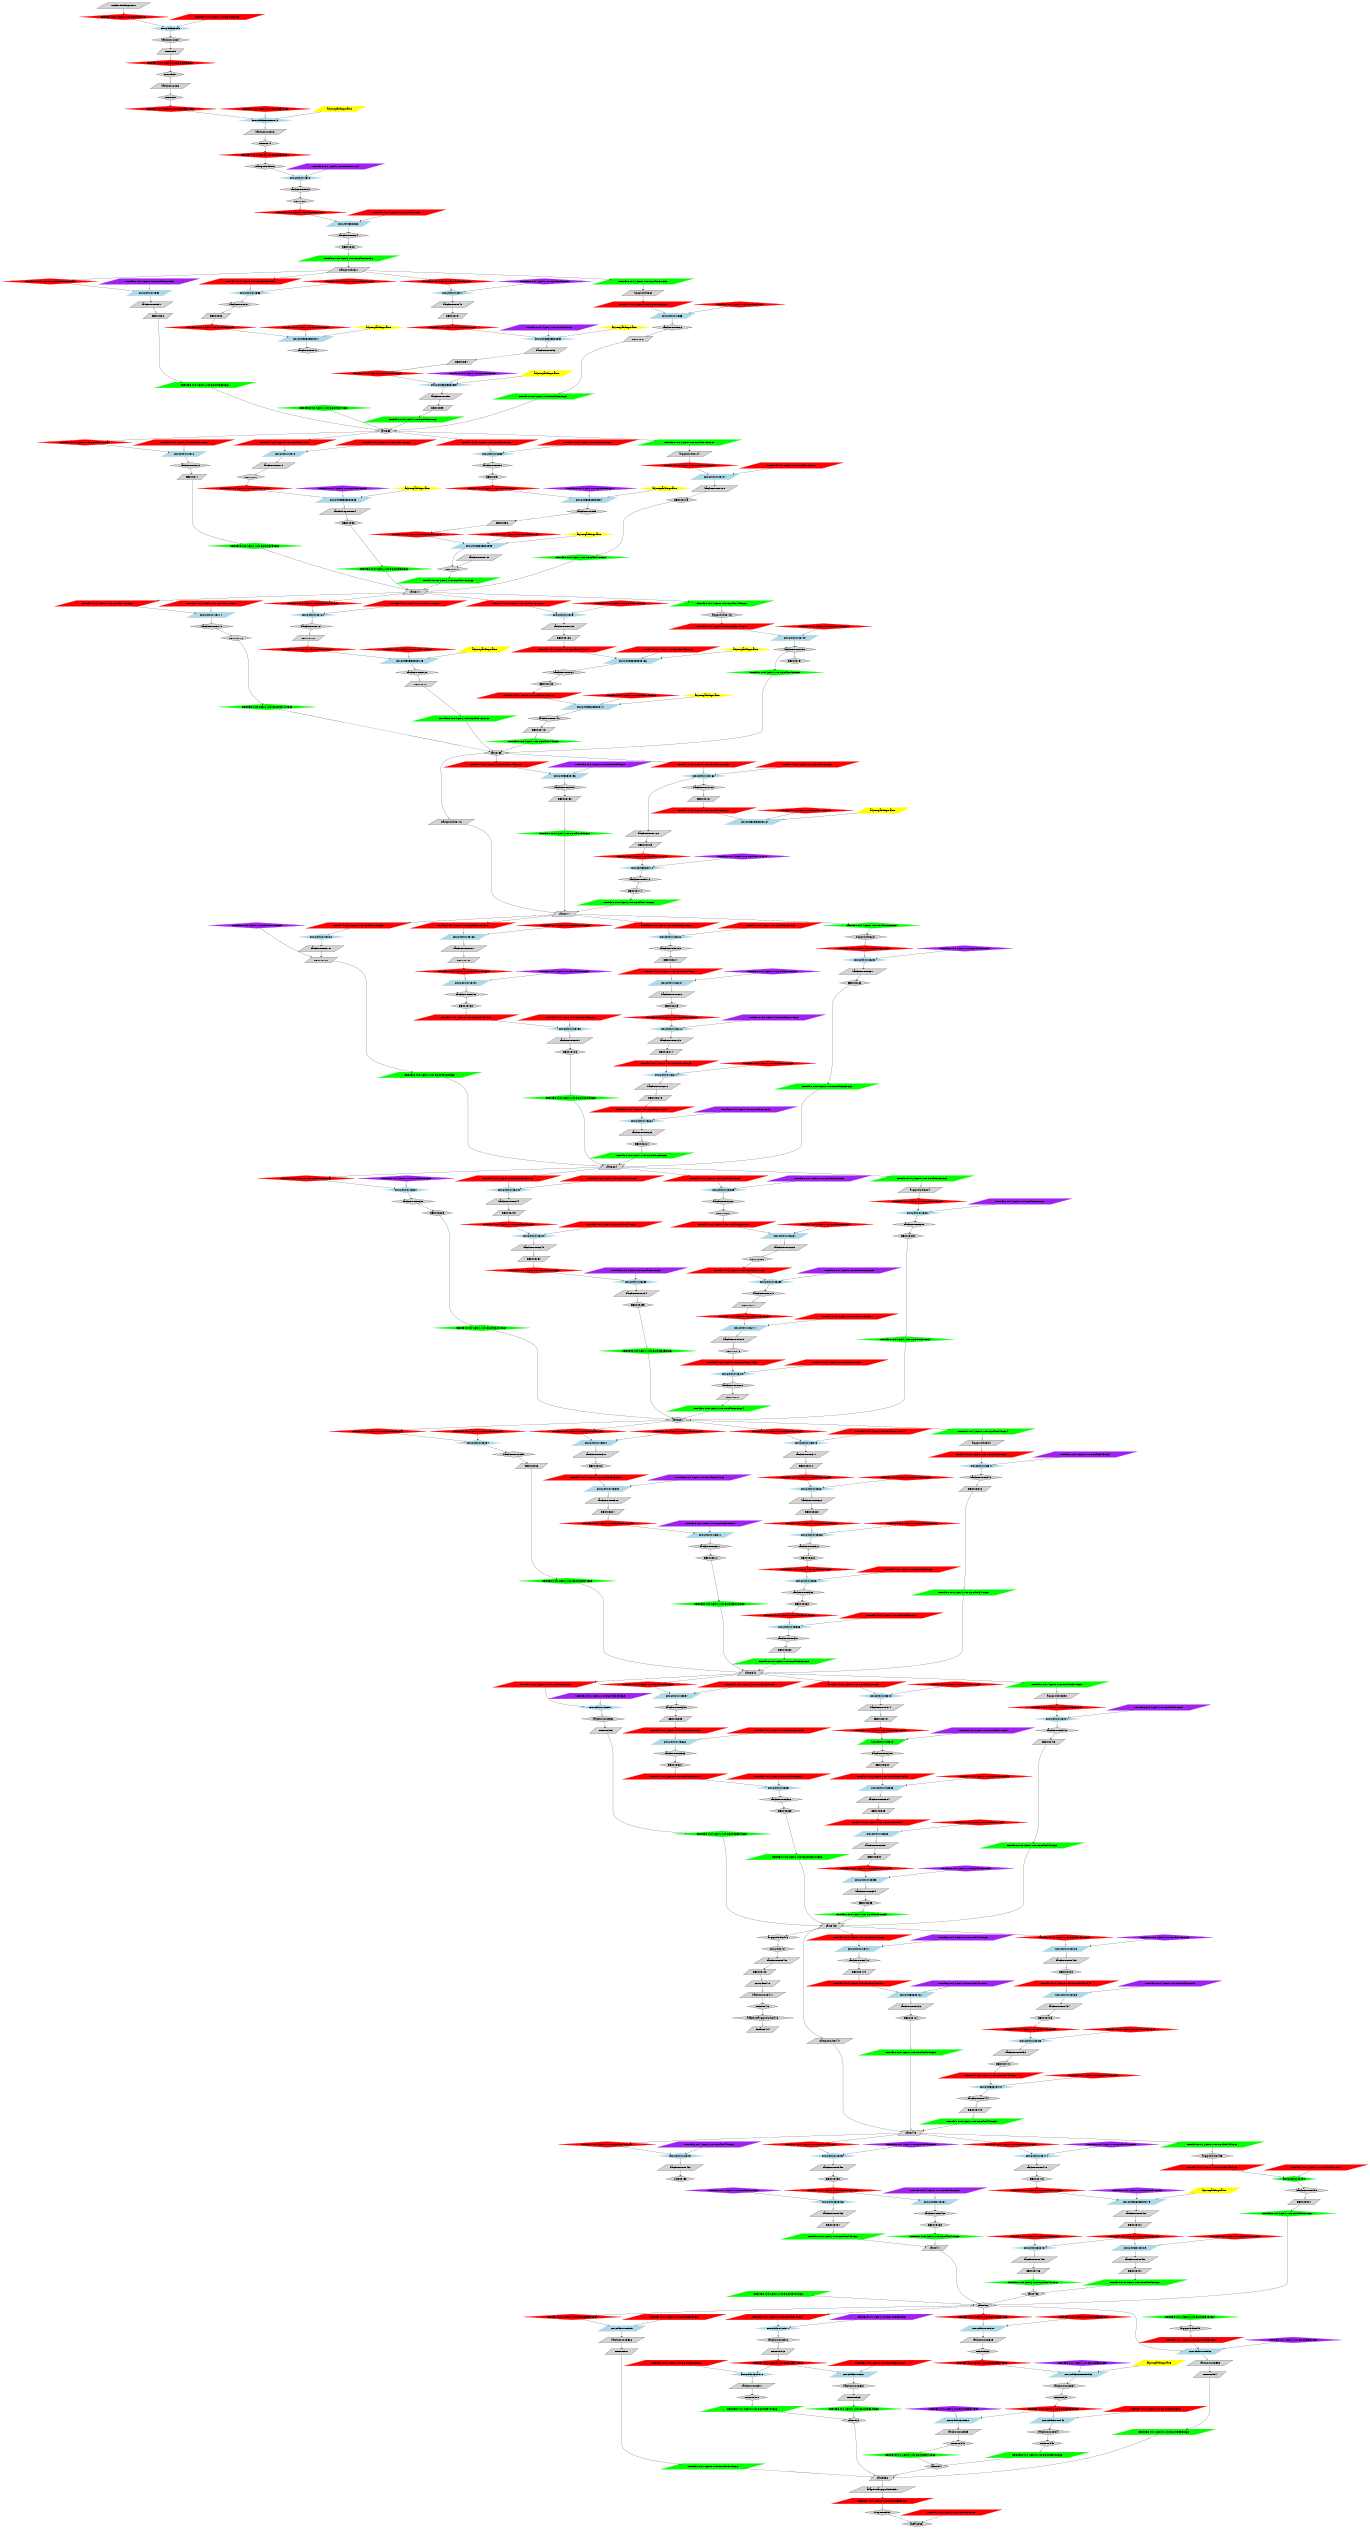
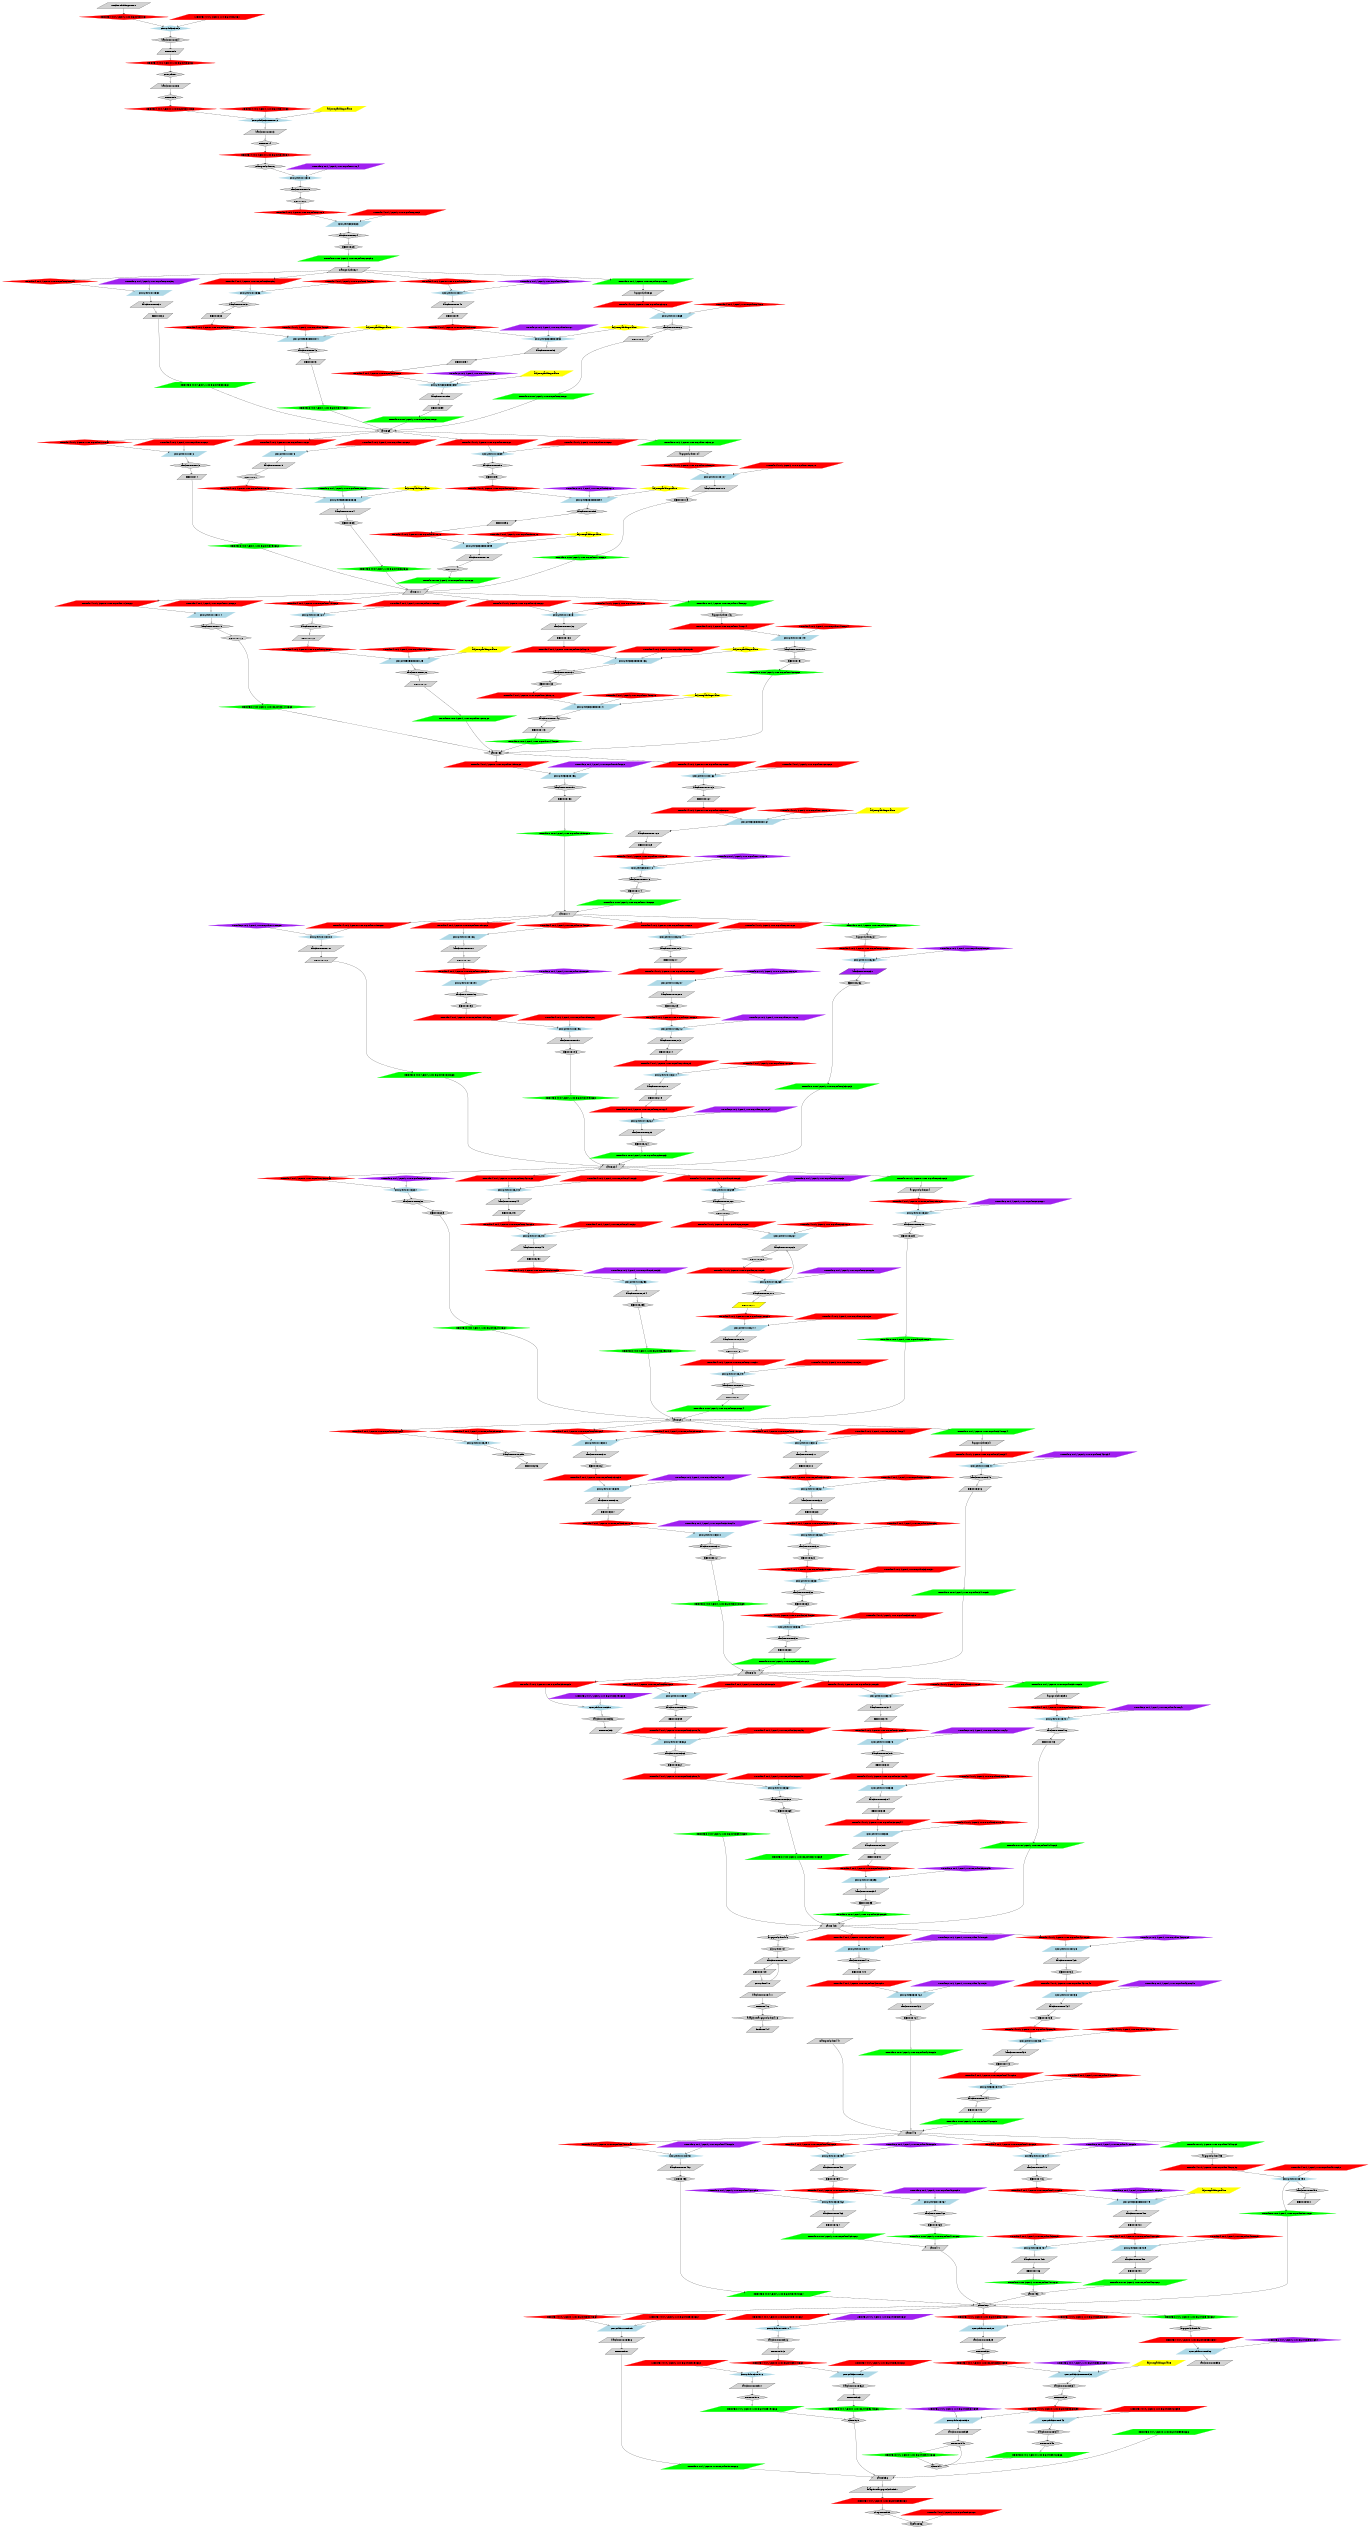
node "RELU_#43": added
edge "AFQ_[B:8 M:S SGN:U W:N PC:Y]_#103_G61" -> "avg_pool2d_#104": arrowhead tee -> onormal
node "WFQ_[B:2 M:S SGN:S W:Y PC:Y]_#82_G13": fillcolor purple -> green
node "batch_dropout_#84": label "batch_dropout_#84" -> "batch_norm_#84"
edge "conv2d_k3x3_PAD_#99" -> "RELU_#101": now "conv2d_k3x3_PAD_#99" -> "batch_norm_#100"
edge "batch_norm_#150" -> "AFQ_[B:8 M:A SGN:S W:N PC:N]_#152_G68": now "RELU_#151" -> "AFQ_[B:8 M:A SGN:S W:N PC:N]_#152_G68"
edge "conv2d_k1x1_#162" -> "batch_norm_#168": now "conv2d_k3x3_PAD_#167" -> "batch_norm_#168"
edge "batch_norm_#163" -> "RELU_#164": arrowhead onormal -> tee
node "max_pool2d_#176": removed
edge "WFQ_[B:2 M:S SGN:S W:Y PC:Y]_#178_G68" -> "RELU_#182": now "WFQ_[B:2 M:S SGN:S W:Y PC:Y]_#178_G68" -> "conv2d_k1x1_#180"
node "batch_norm_#231": fillcolor lightgrey -> purple
edge "conv2d_k7x1_#264" -> "batch_norm_#265": now "conv2d_k1x7_#269" -> "batch_norm_#265"
node "RELU_#271": fillcolor lightgrey -> yellow
node "AFQ_[B:8 M:A SGN:S W:N PC:N]_#297_G65": removed
node "conv2d_k7x1_#378": fillcolor green -> lightblue
edge "RELU_#353" -> "AFQ_[B:8 M:A SGN:S W:N PC:N]_#354_G69": now "RELU_#353" -> "conv2d_k1x7_#362"
edge "cat_#405" -> "max_pool2d_#447": removed
edge "conv2d_#410" -> "batch_norm_#411": now "conv2d_#410" -> "batch_norm_#408"
node "conv2d_k1x1_#474": label "conv2d_k1x1_#474" -> "model2d_k1x1_#474"
node "conv2d_k1x1_#498": fillcolor green -> lightblue
edge "RELU_#500" -> "AFQ_[B:8 M:A SGN:S W:N PC:N]_#501_G67": now "conv2d_k1x1_#498" -> "AFQ_[B:8 M:A SGN:S W:N PC:N]_#501_G67"
edge "WFQ_#453" -> "AFQ_[B:8 M:A SGN:S W:N PC:N]_#454_G67": added
edge "cat_#502" -> "conv2d_k1x1_#552": now "cat_#502" -> "AFQ_[B:8 M:S SGN:U W:N PC:Y]_#548_G67"
node "RELU_#554": removed
edge "cat_#547" -> "cat_#556": now "cat_#547" -> "RELU_#540"
